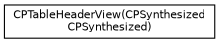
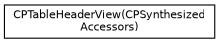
node "CPTableHeaderView(CPSynthesized CPSynthesized)": label "CPTableHeaderView(CPSynthesized CPSynthesized)" -> "CPTableHeaderView(CPSynthesized Accessors)"
